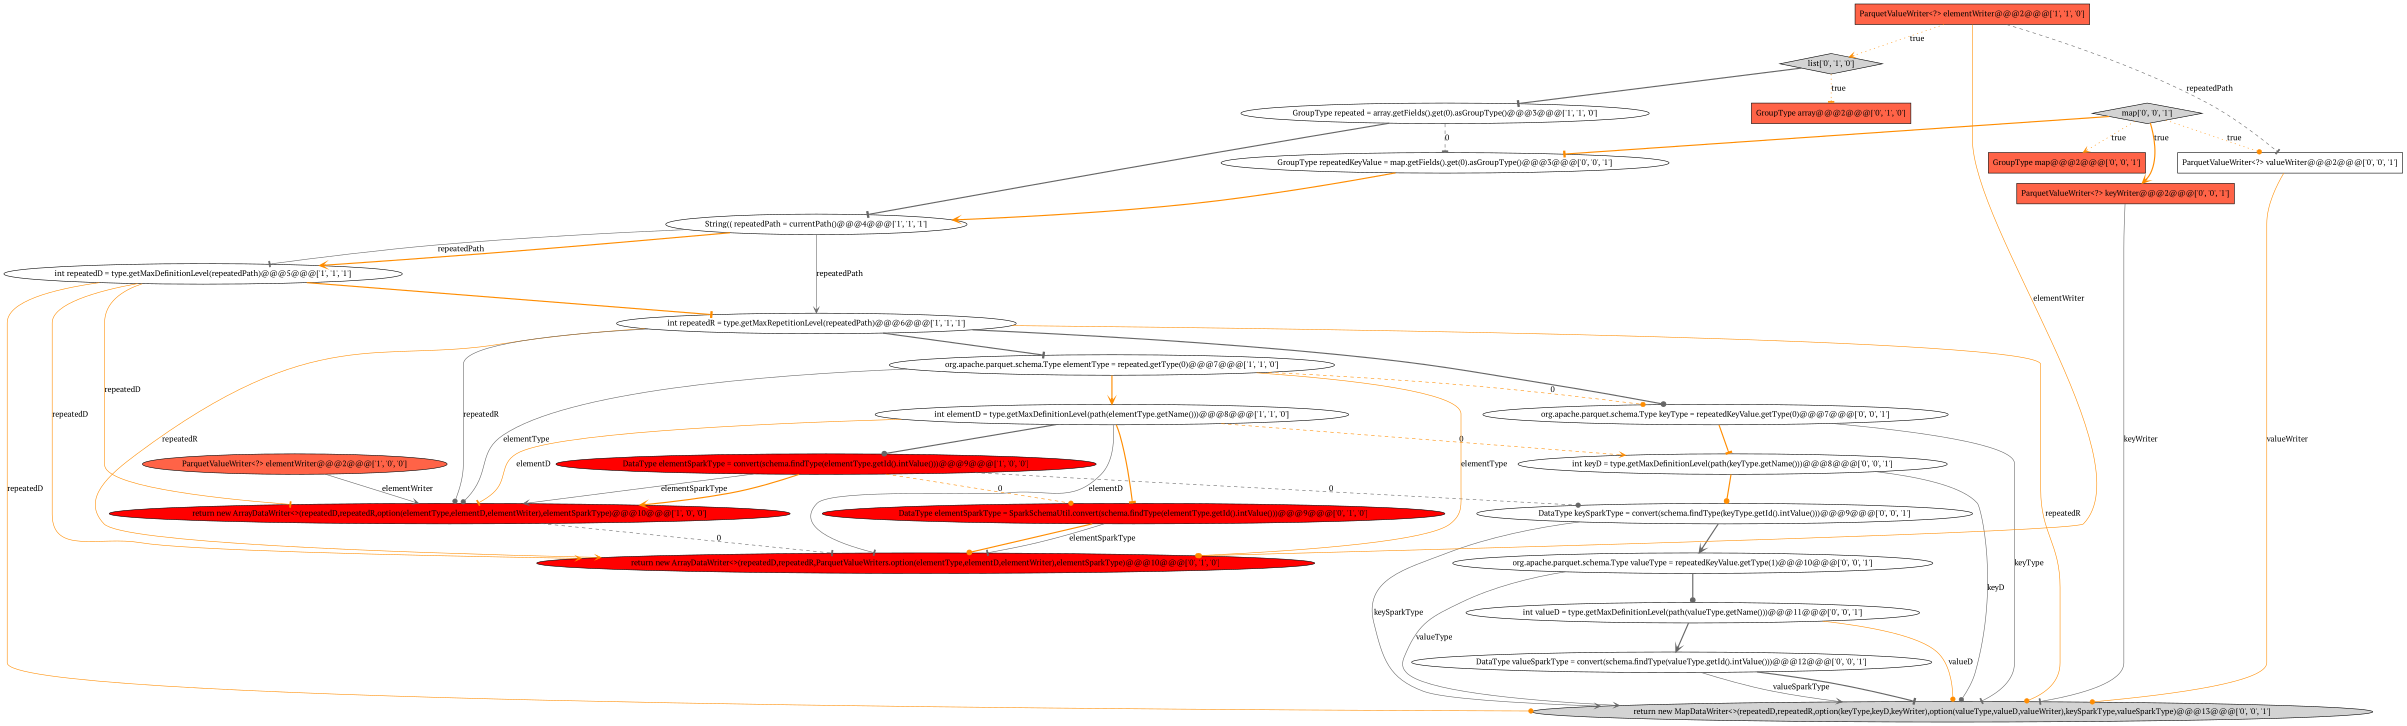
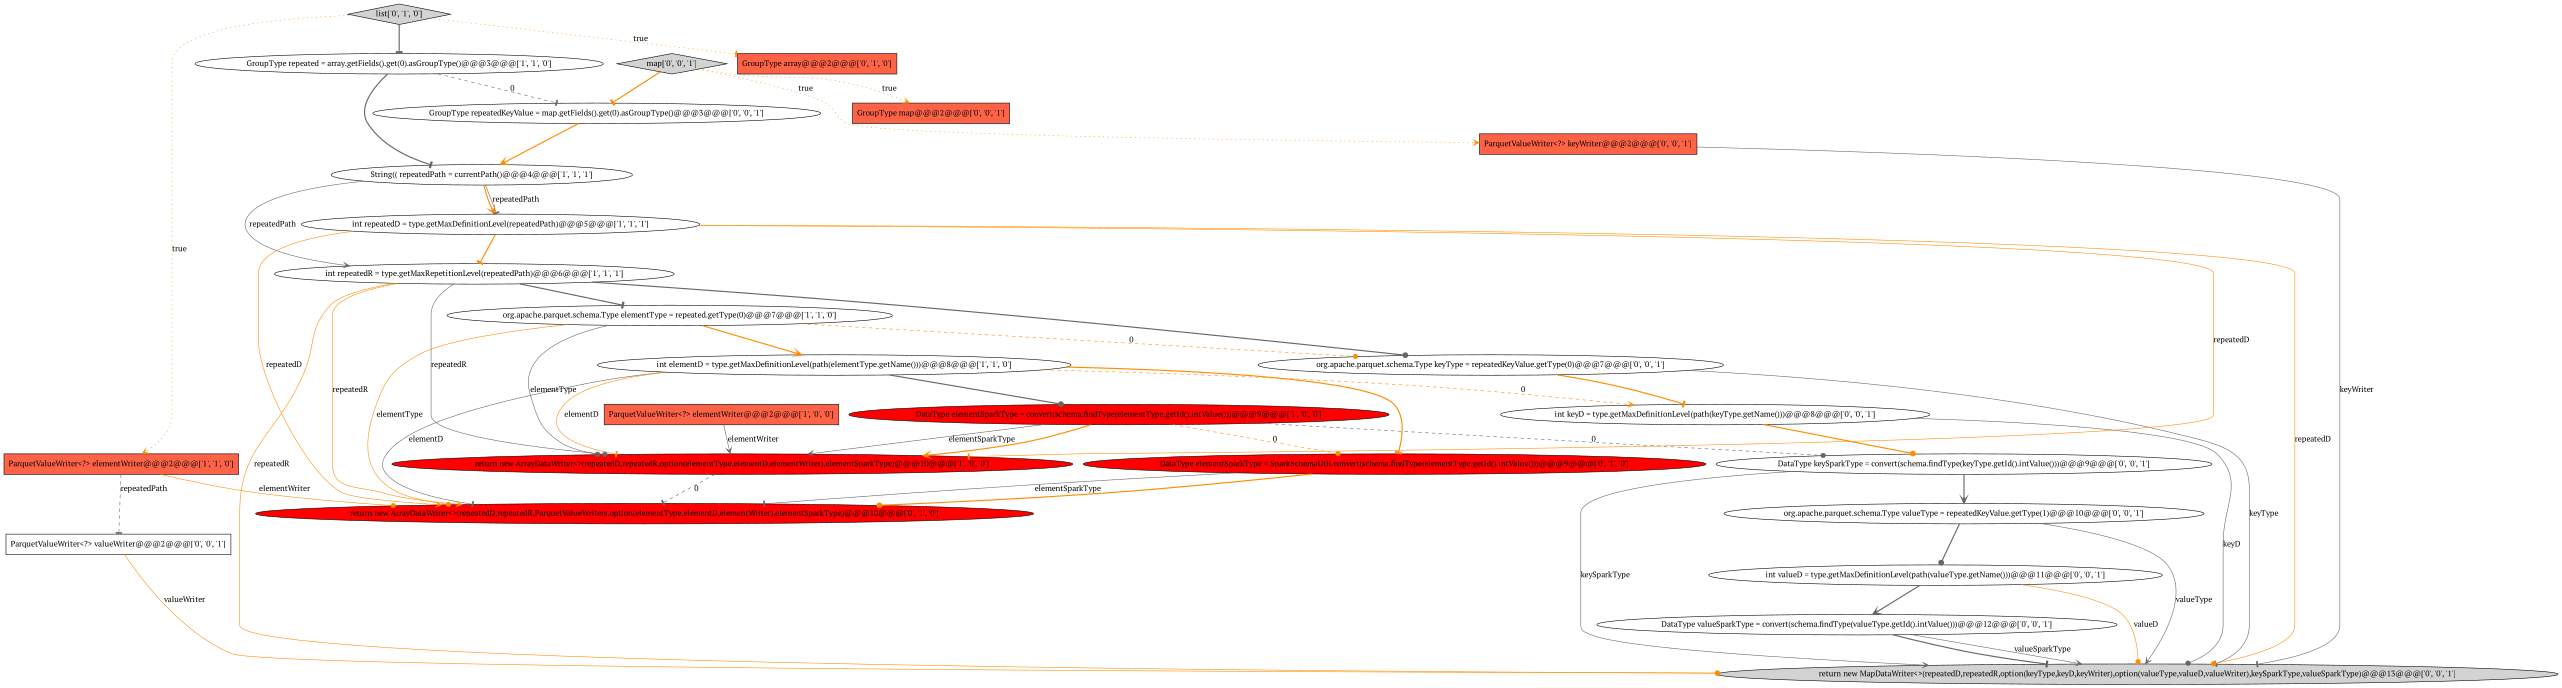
edge "ParquetValueWriter<?> elementWriter@@@2@@@['1', '1', '0']" -> "list['0', '1', '0']": reversed
edge "map['0', '0', '1']" -> "ParquetValueWriter<?> valueWriter@@@2@@@['0', '0', '1']": removed, label "true"
edge "map['0', '0', '1']" -> "ParquetValueWriter<?> keyWriter@@@2@@@['0', '0', '1']": style bold -> dotted
node "ParquetValueWriter<?> elementWriter@@@2@@@['1', '0', '0']": shape ellipse -> box
